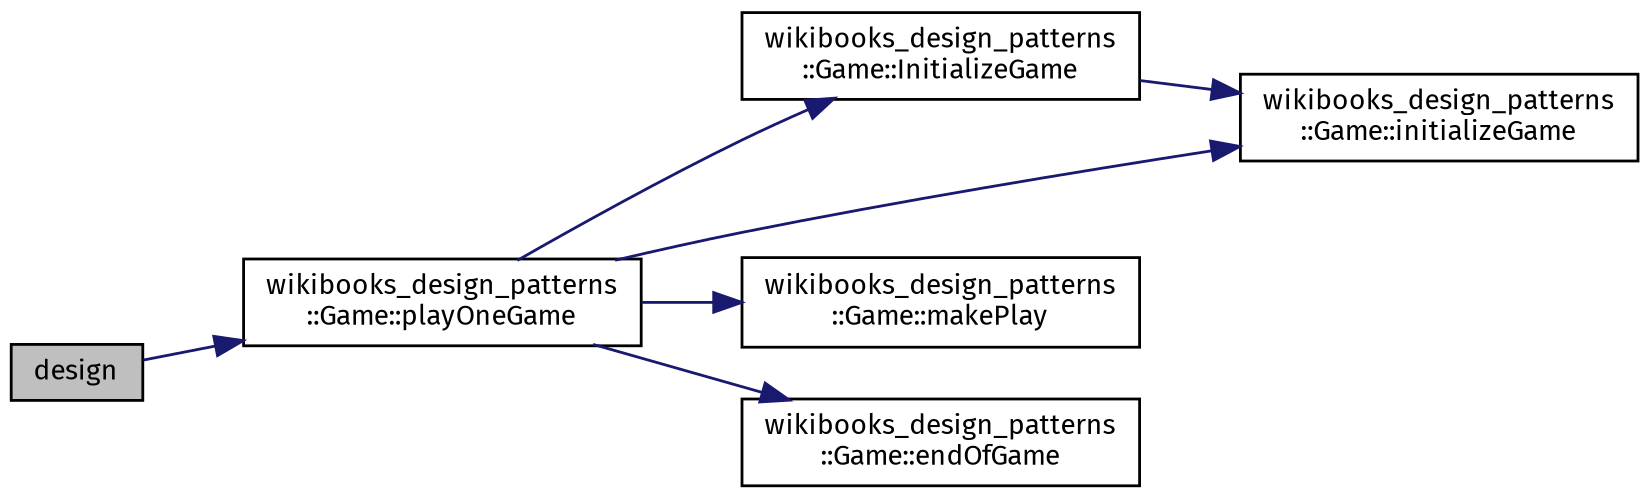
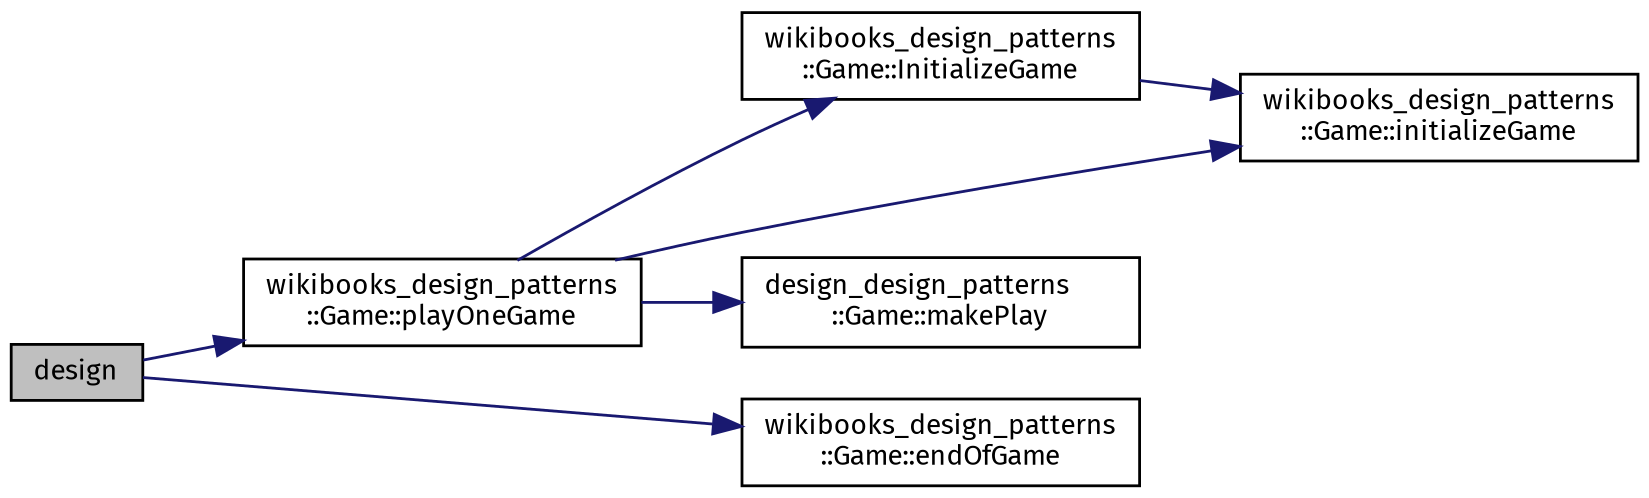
node "wikibooks_design_patterns ::Game::makePlay": label "wikibooks_design_patterns ::Game::makePlay" -> "design_design_patterns ::Game::makePlay"
edge "wikibooks_design_patterns ::Game::playOneGame" -> "wikibooks_design_patterns ::Game::endOfGame": now "design" -> "wikibooks_design_patterns ::Game::endOfGame"
